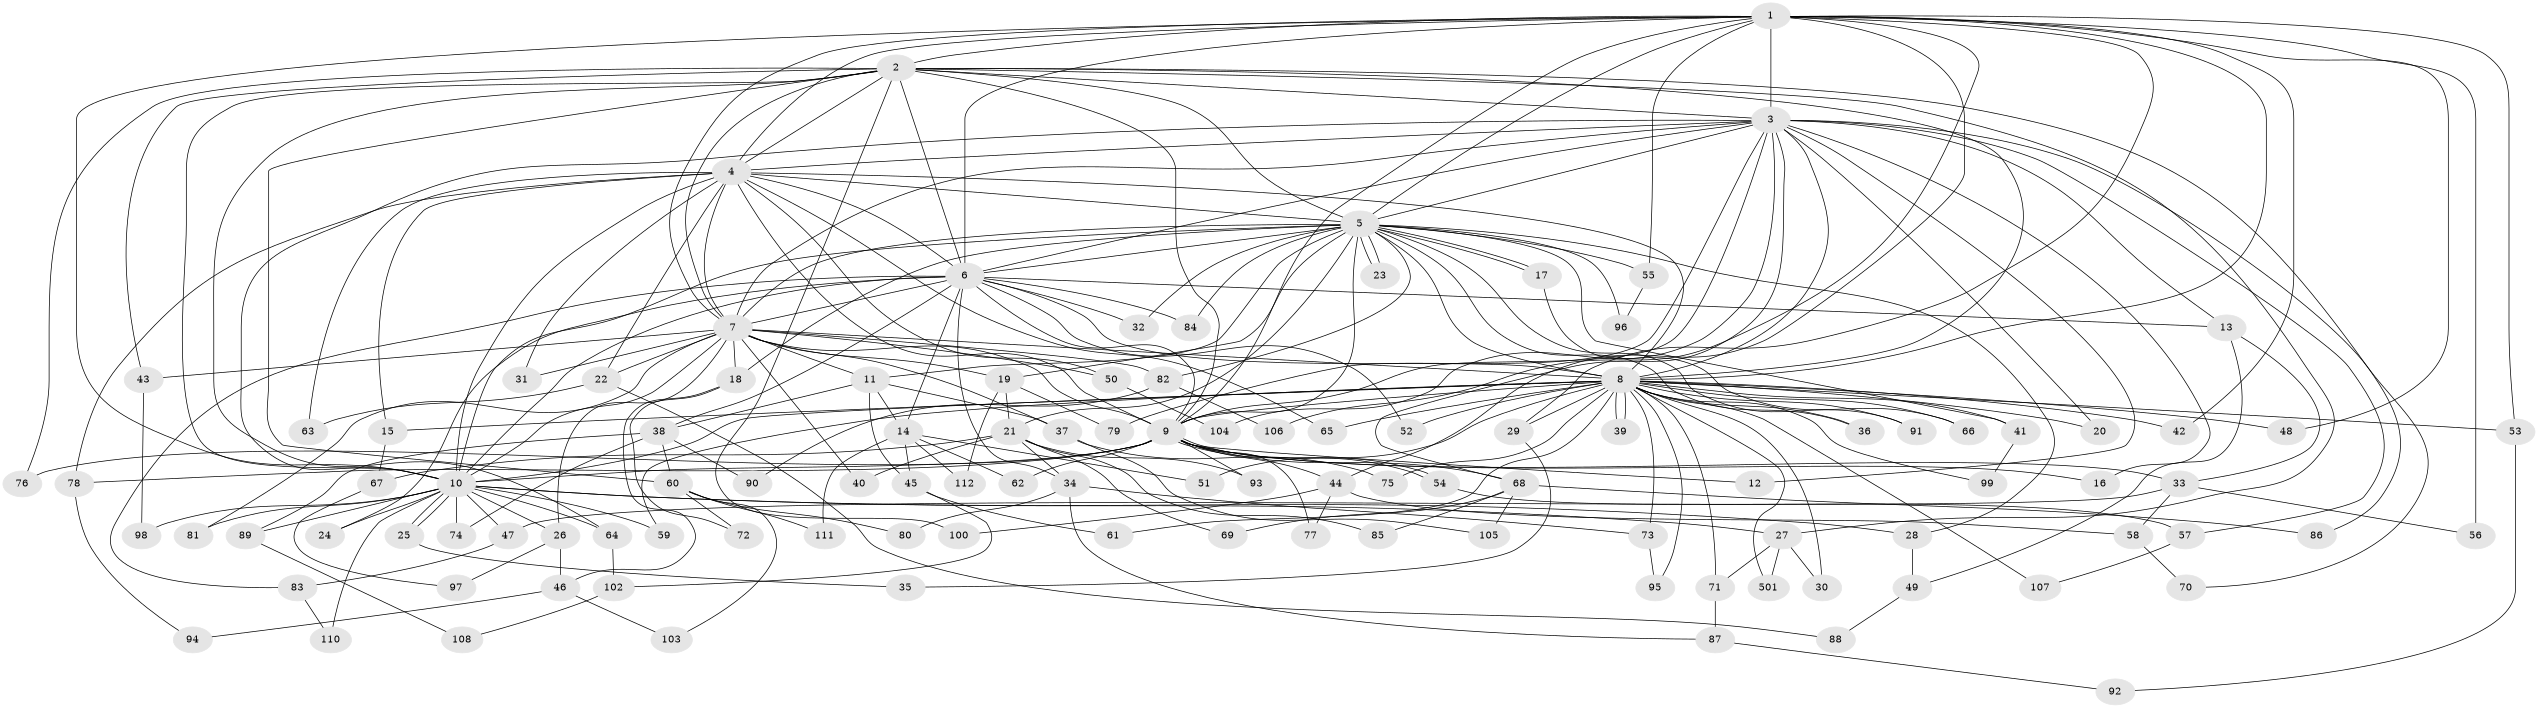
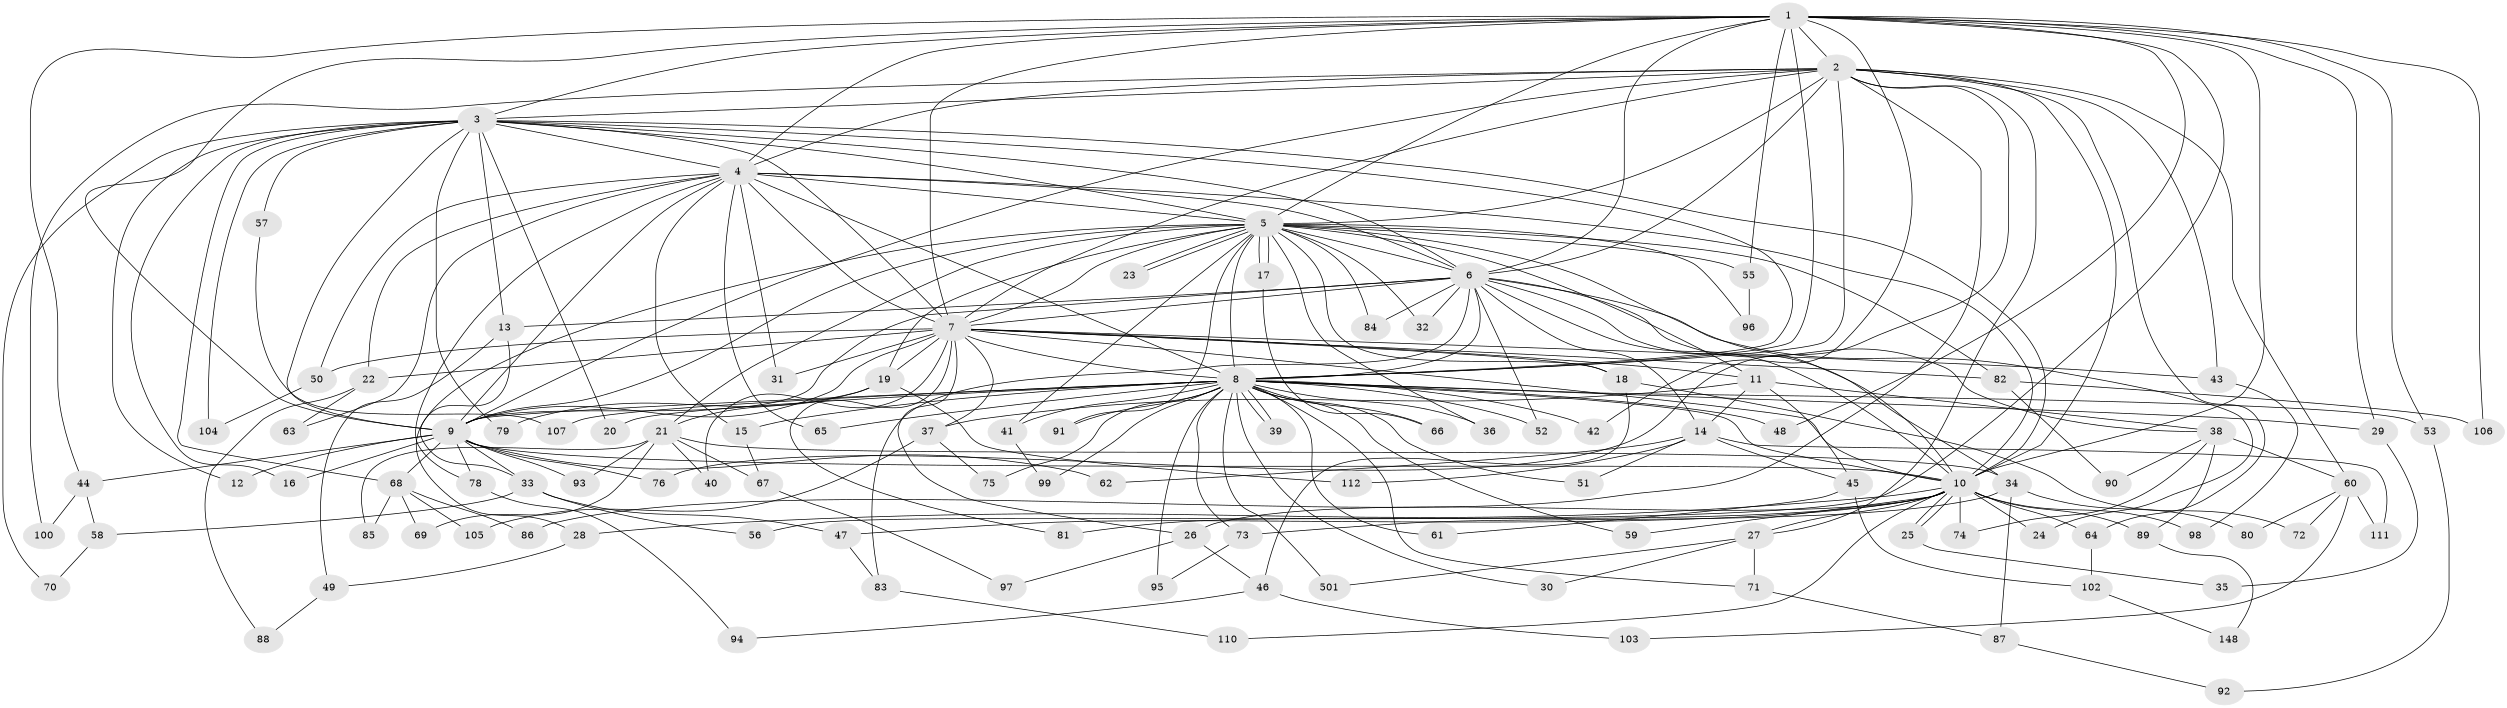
node "54": removed
node "77": removed
node "108": label "108" -> "148"
